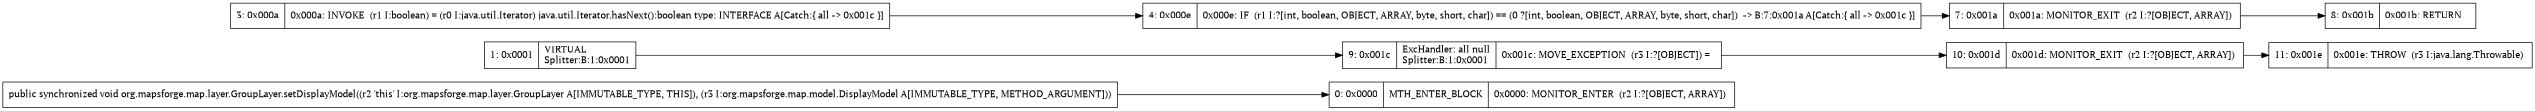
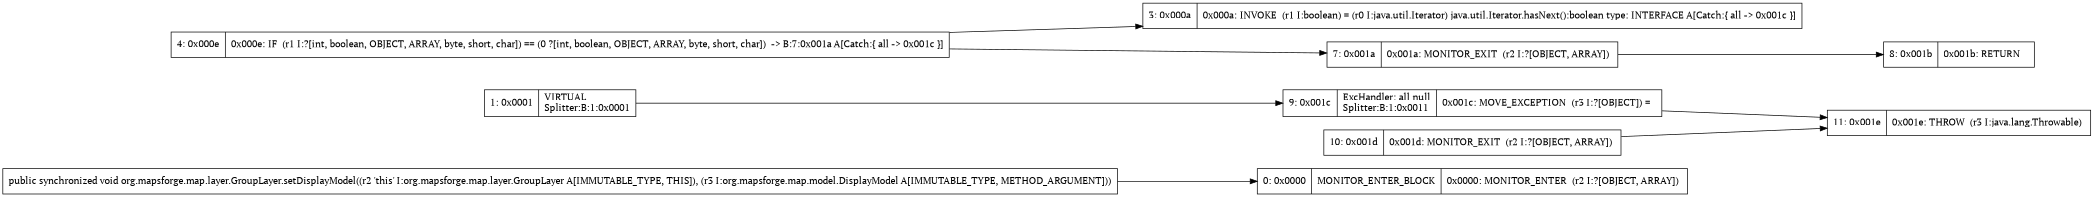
edge "3: 0x000a" -> "4: 0x000e": reversed
edge "9: 0x001c" -> "10: 0x001d": now "9: 0x001c" -> "11: 0x001e"
node "9: 0x001c": text "Splitter:B:1:0x0001" -> "Splitter:B:1:0x0011"
node "0: 0x0000": text "MTH_ENTER_BLOCK" -> "MONITOR_ENTER_BLOCK"
